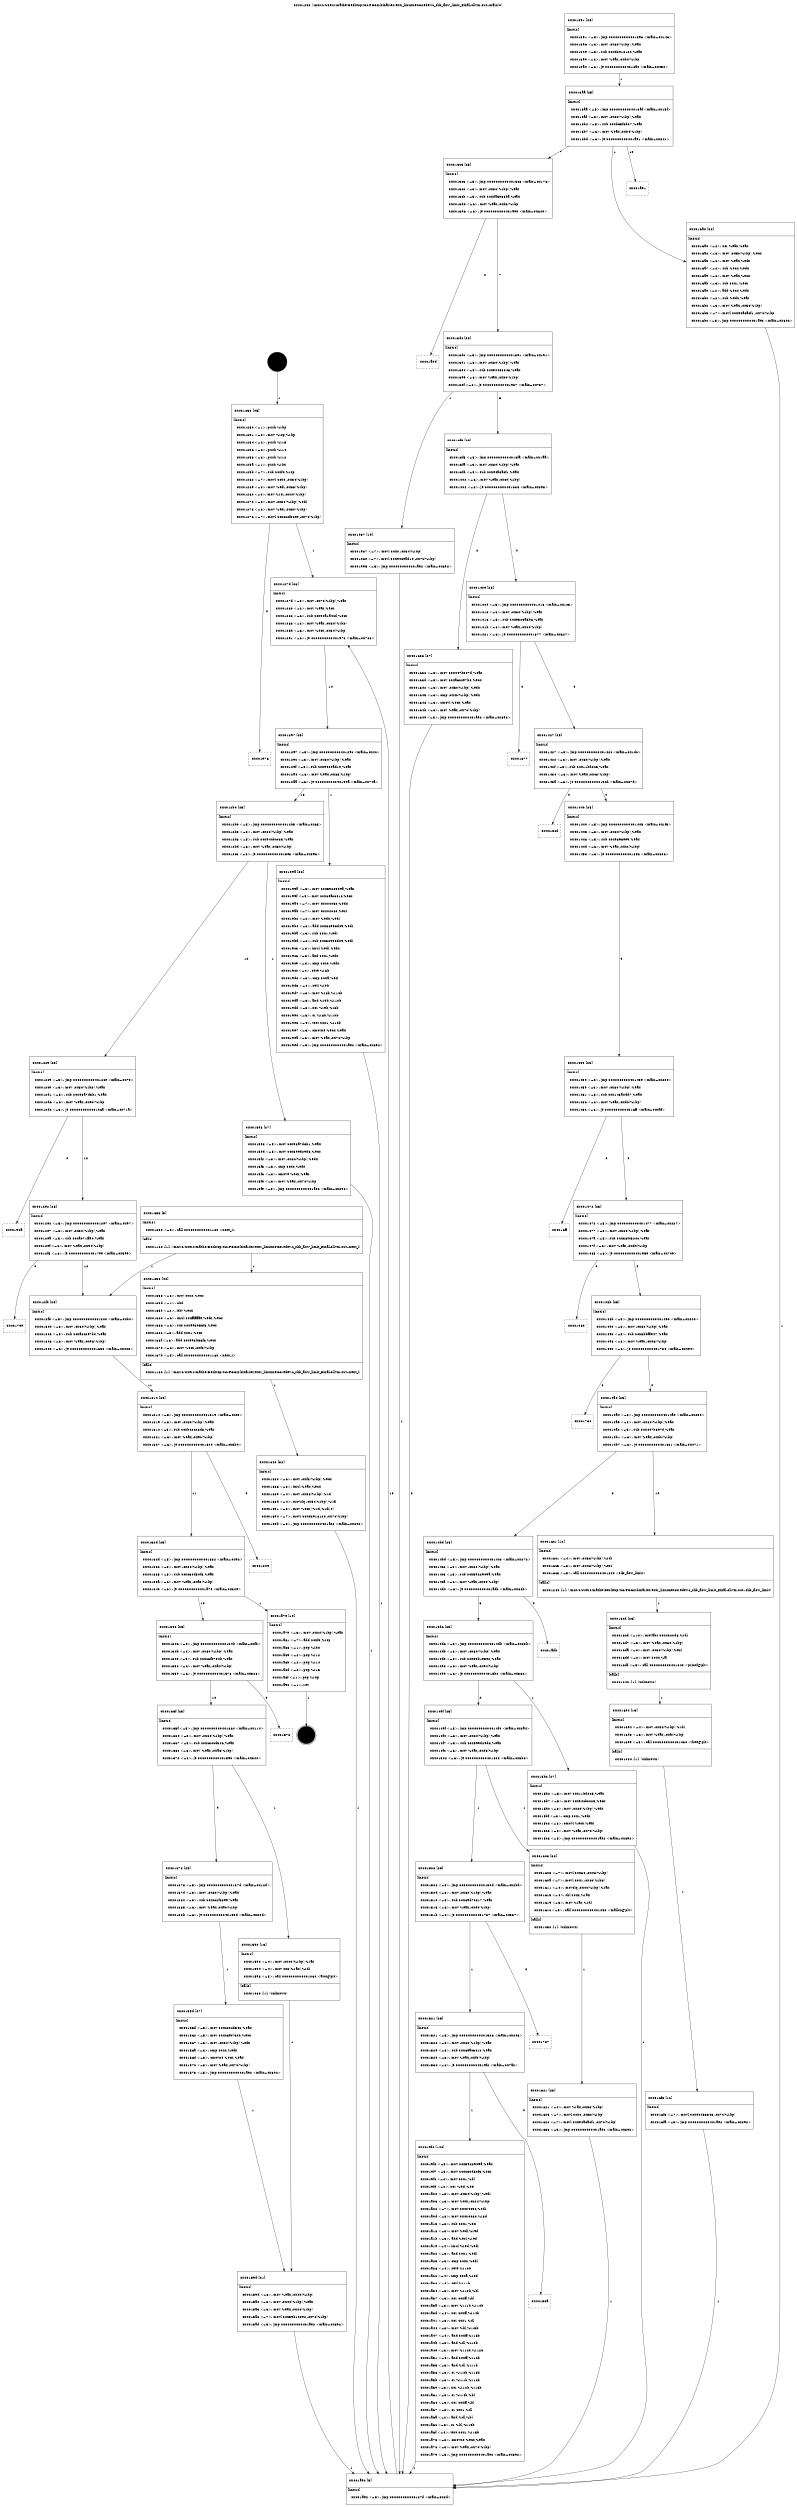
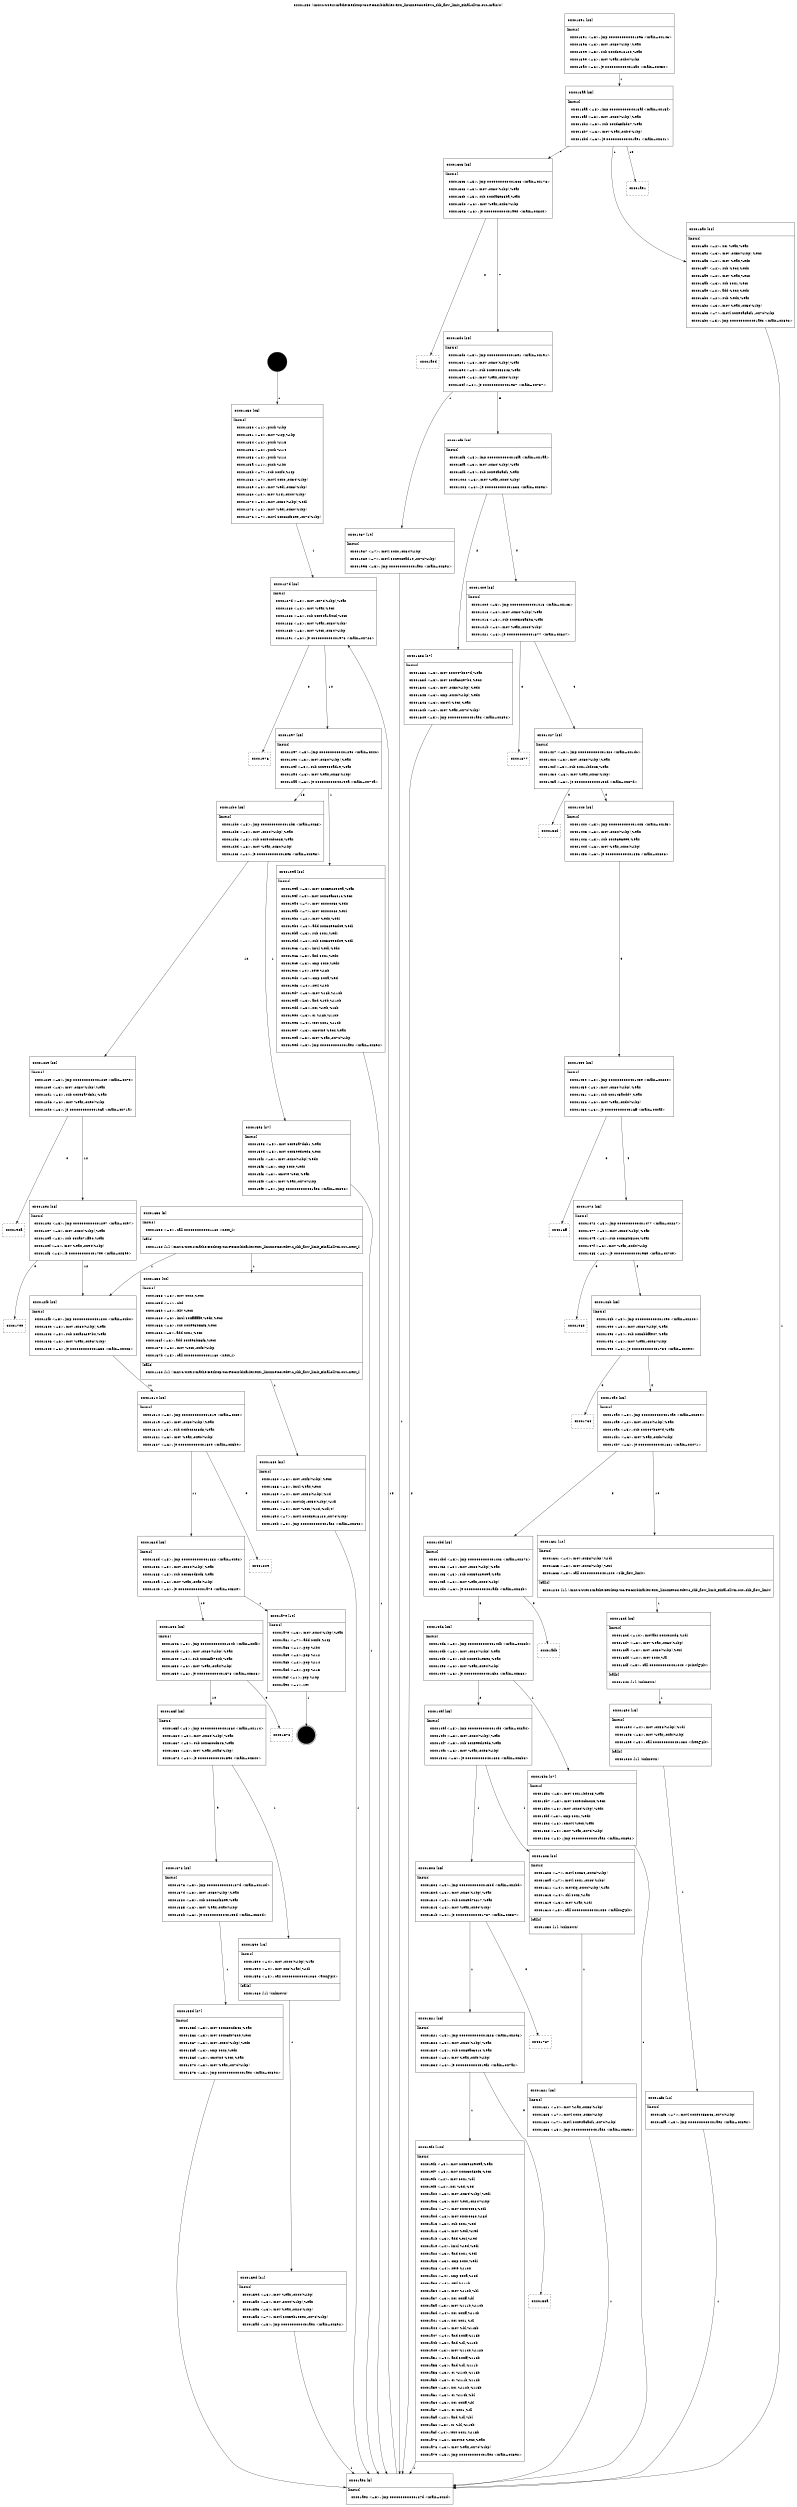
edge "0x401250 [45]" -> "0x401976": now "0x40127d [26]" -> "0x401976"
edge "0x40155d [27]" -> "0x40159d [21]": now "0x40155d [27]" -> "0x401ae2 [5]"
